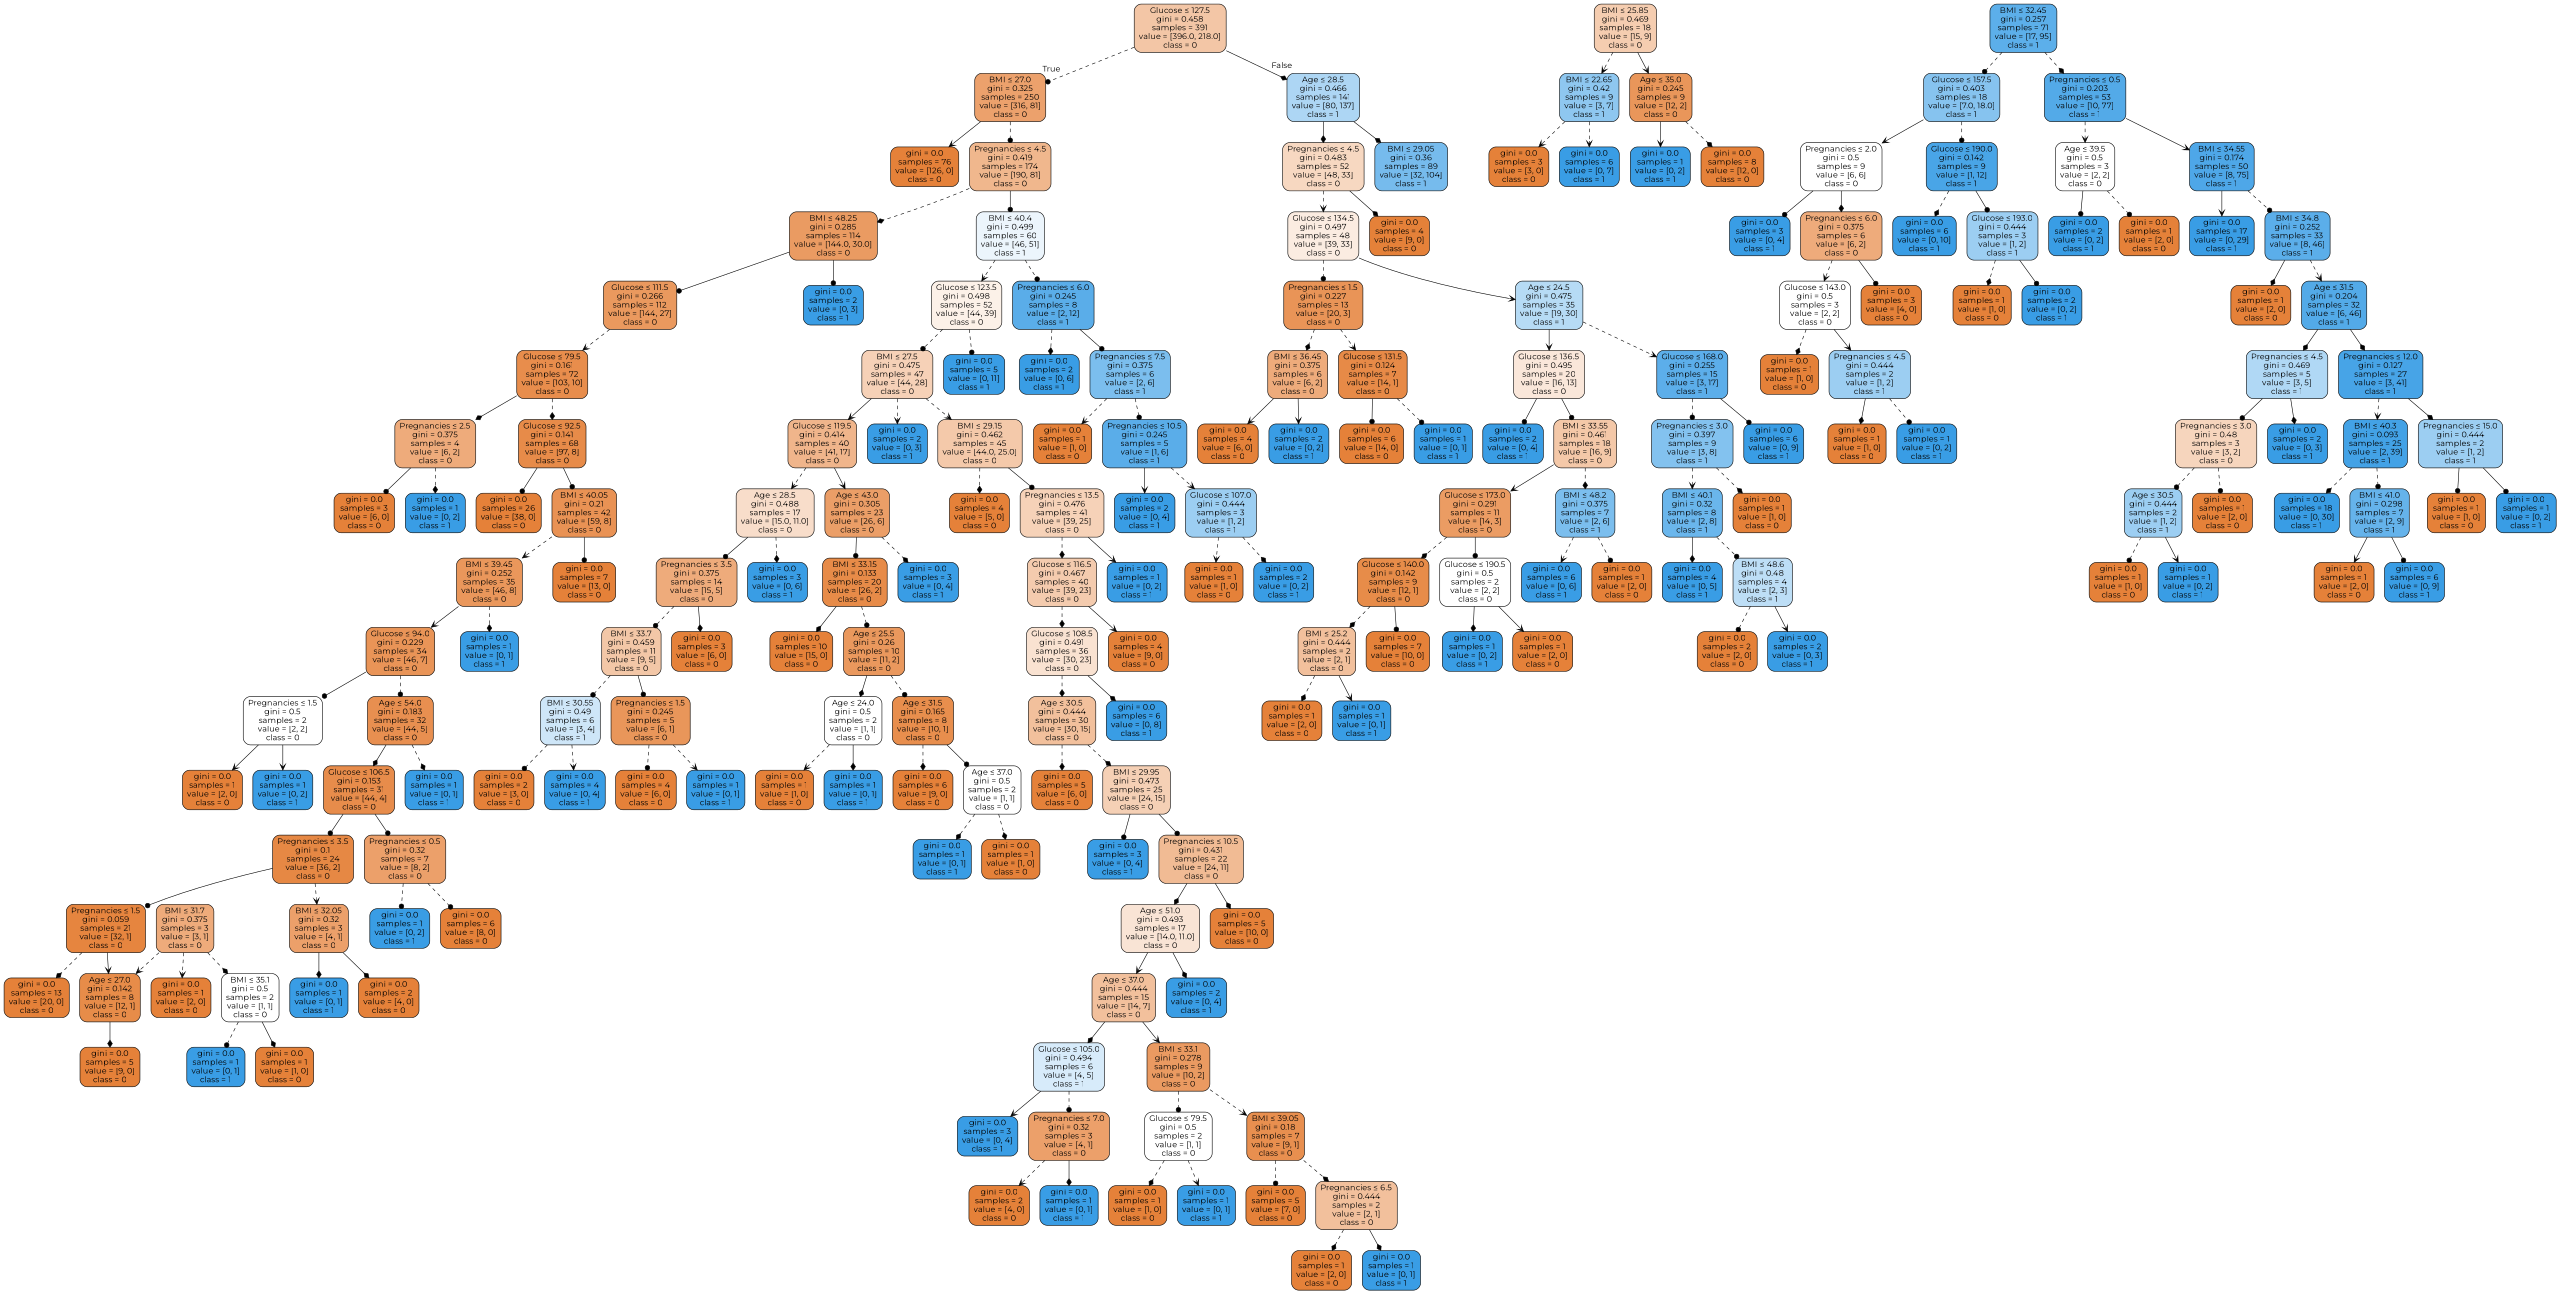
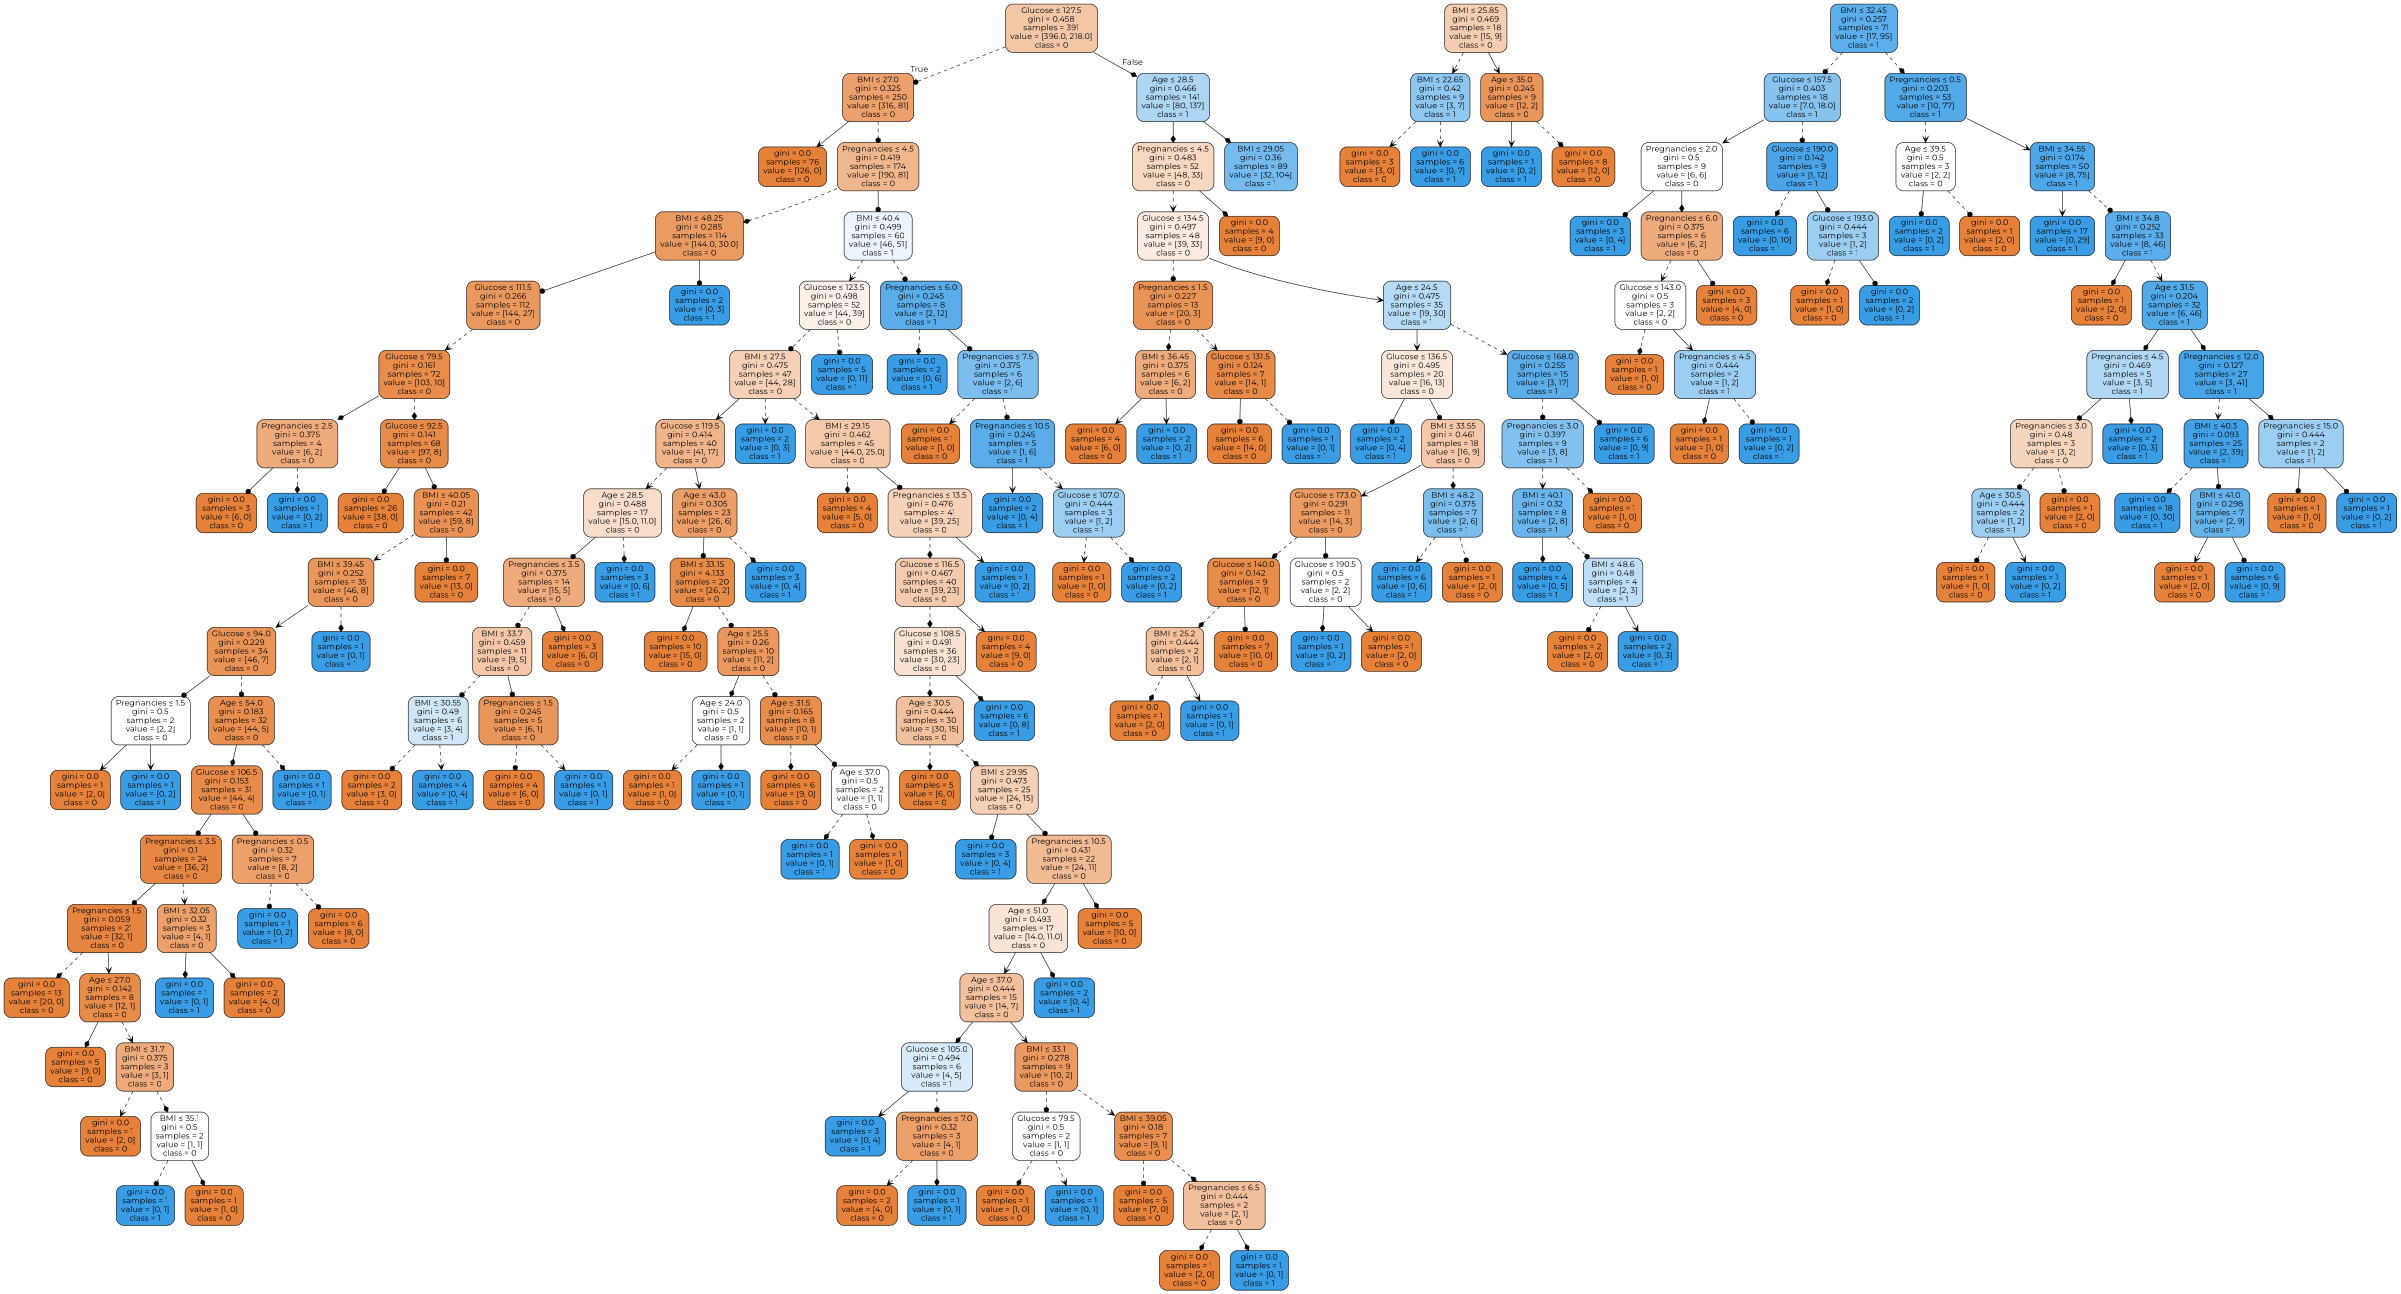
edge "BMI ≤ 40.3" -> "BMI ≤ 41.0": style dashed -> solid
node "BMI ≤ 33.15": text "gini = 0.133" -> "gini = 4.133"
edge "BMI ≤ 31.7" -> "Age ≤ 27.0": reversed
